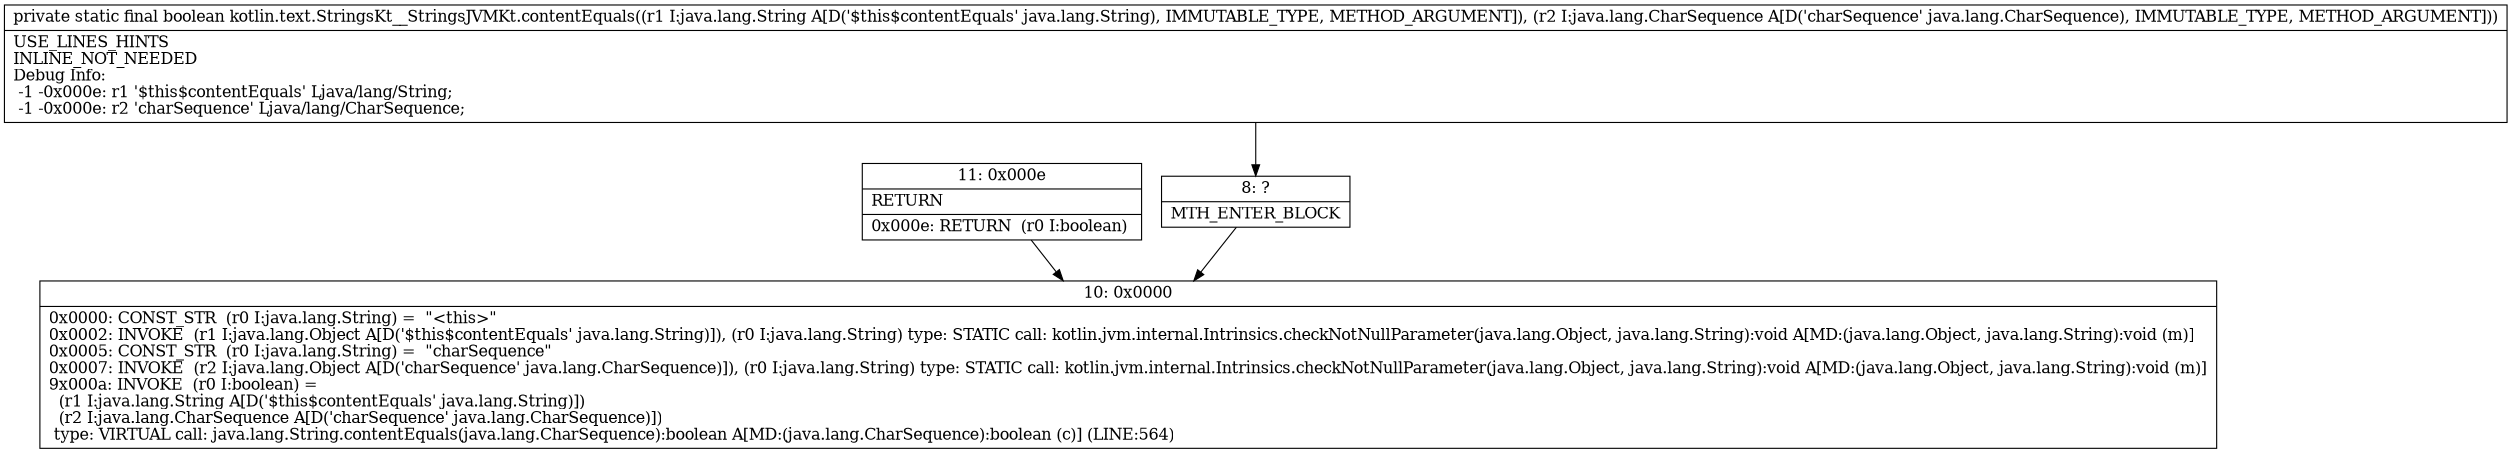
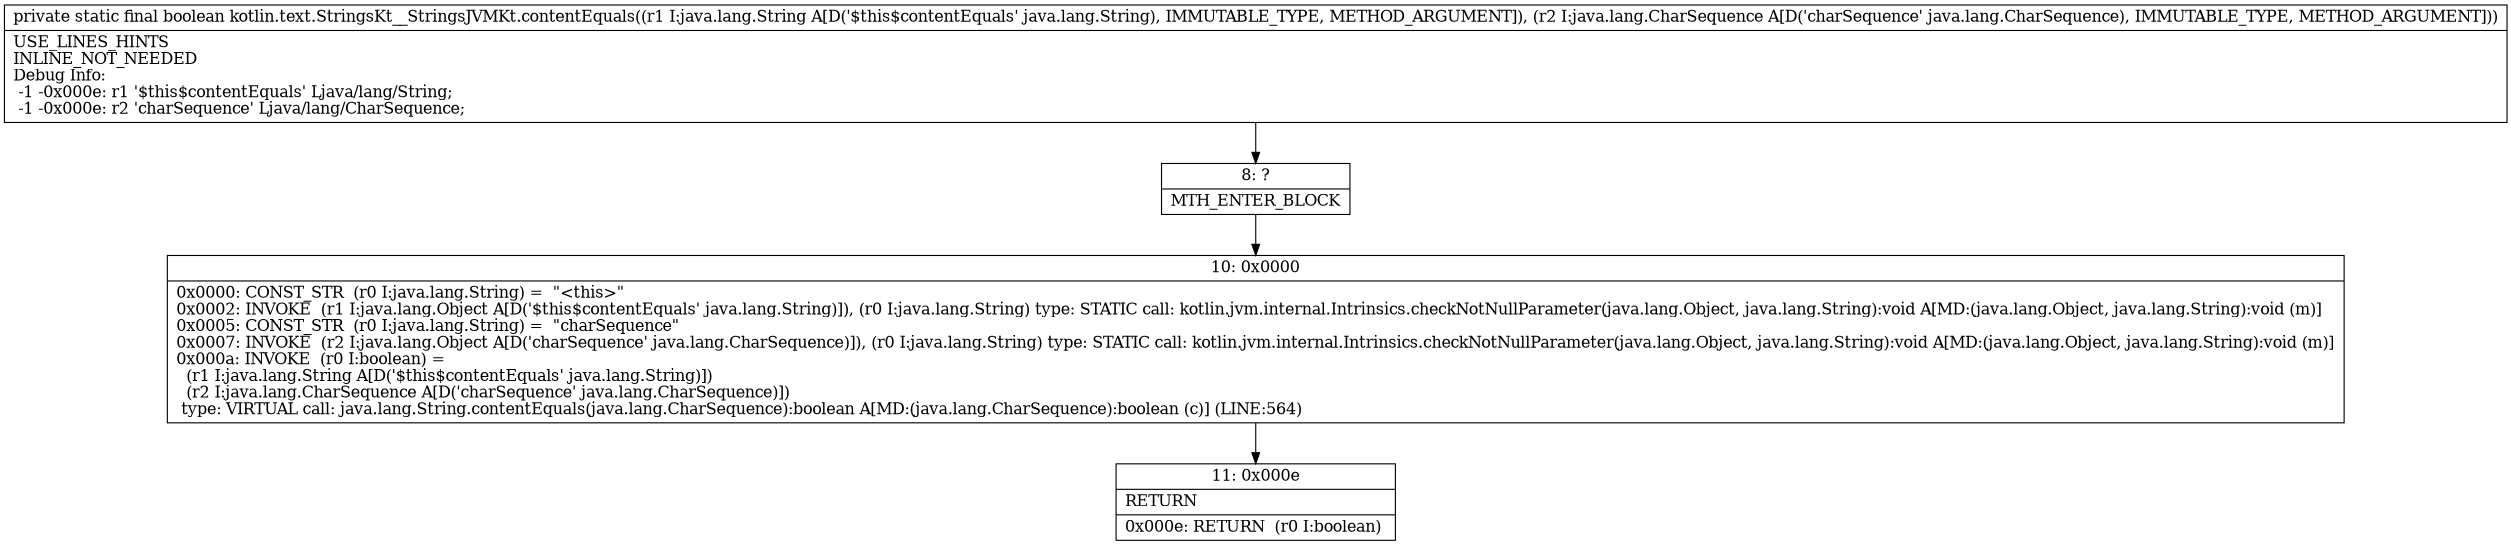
edge "11: 0x000e" -> "10: 0x0000": reversed
node "10: 0x0000": text "9x000a: INVOKE  (r0 I:boolean) =" -> "0x000a: INVOKE  (r0 I:boolean) ="
